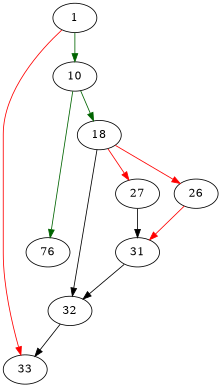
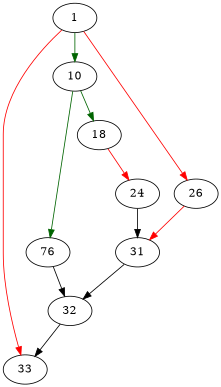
edge "18" -> "26": now "1" -> "26"
node "27": label "27" -> "24"
edge "18" -> "32": now "76" -> "32"
